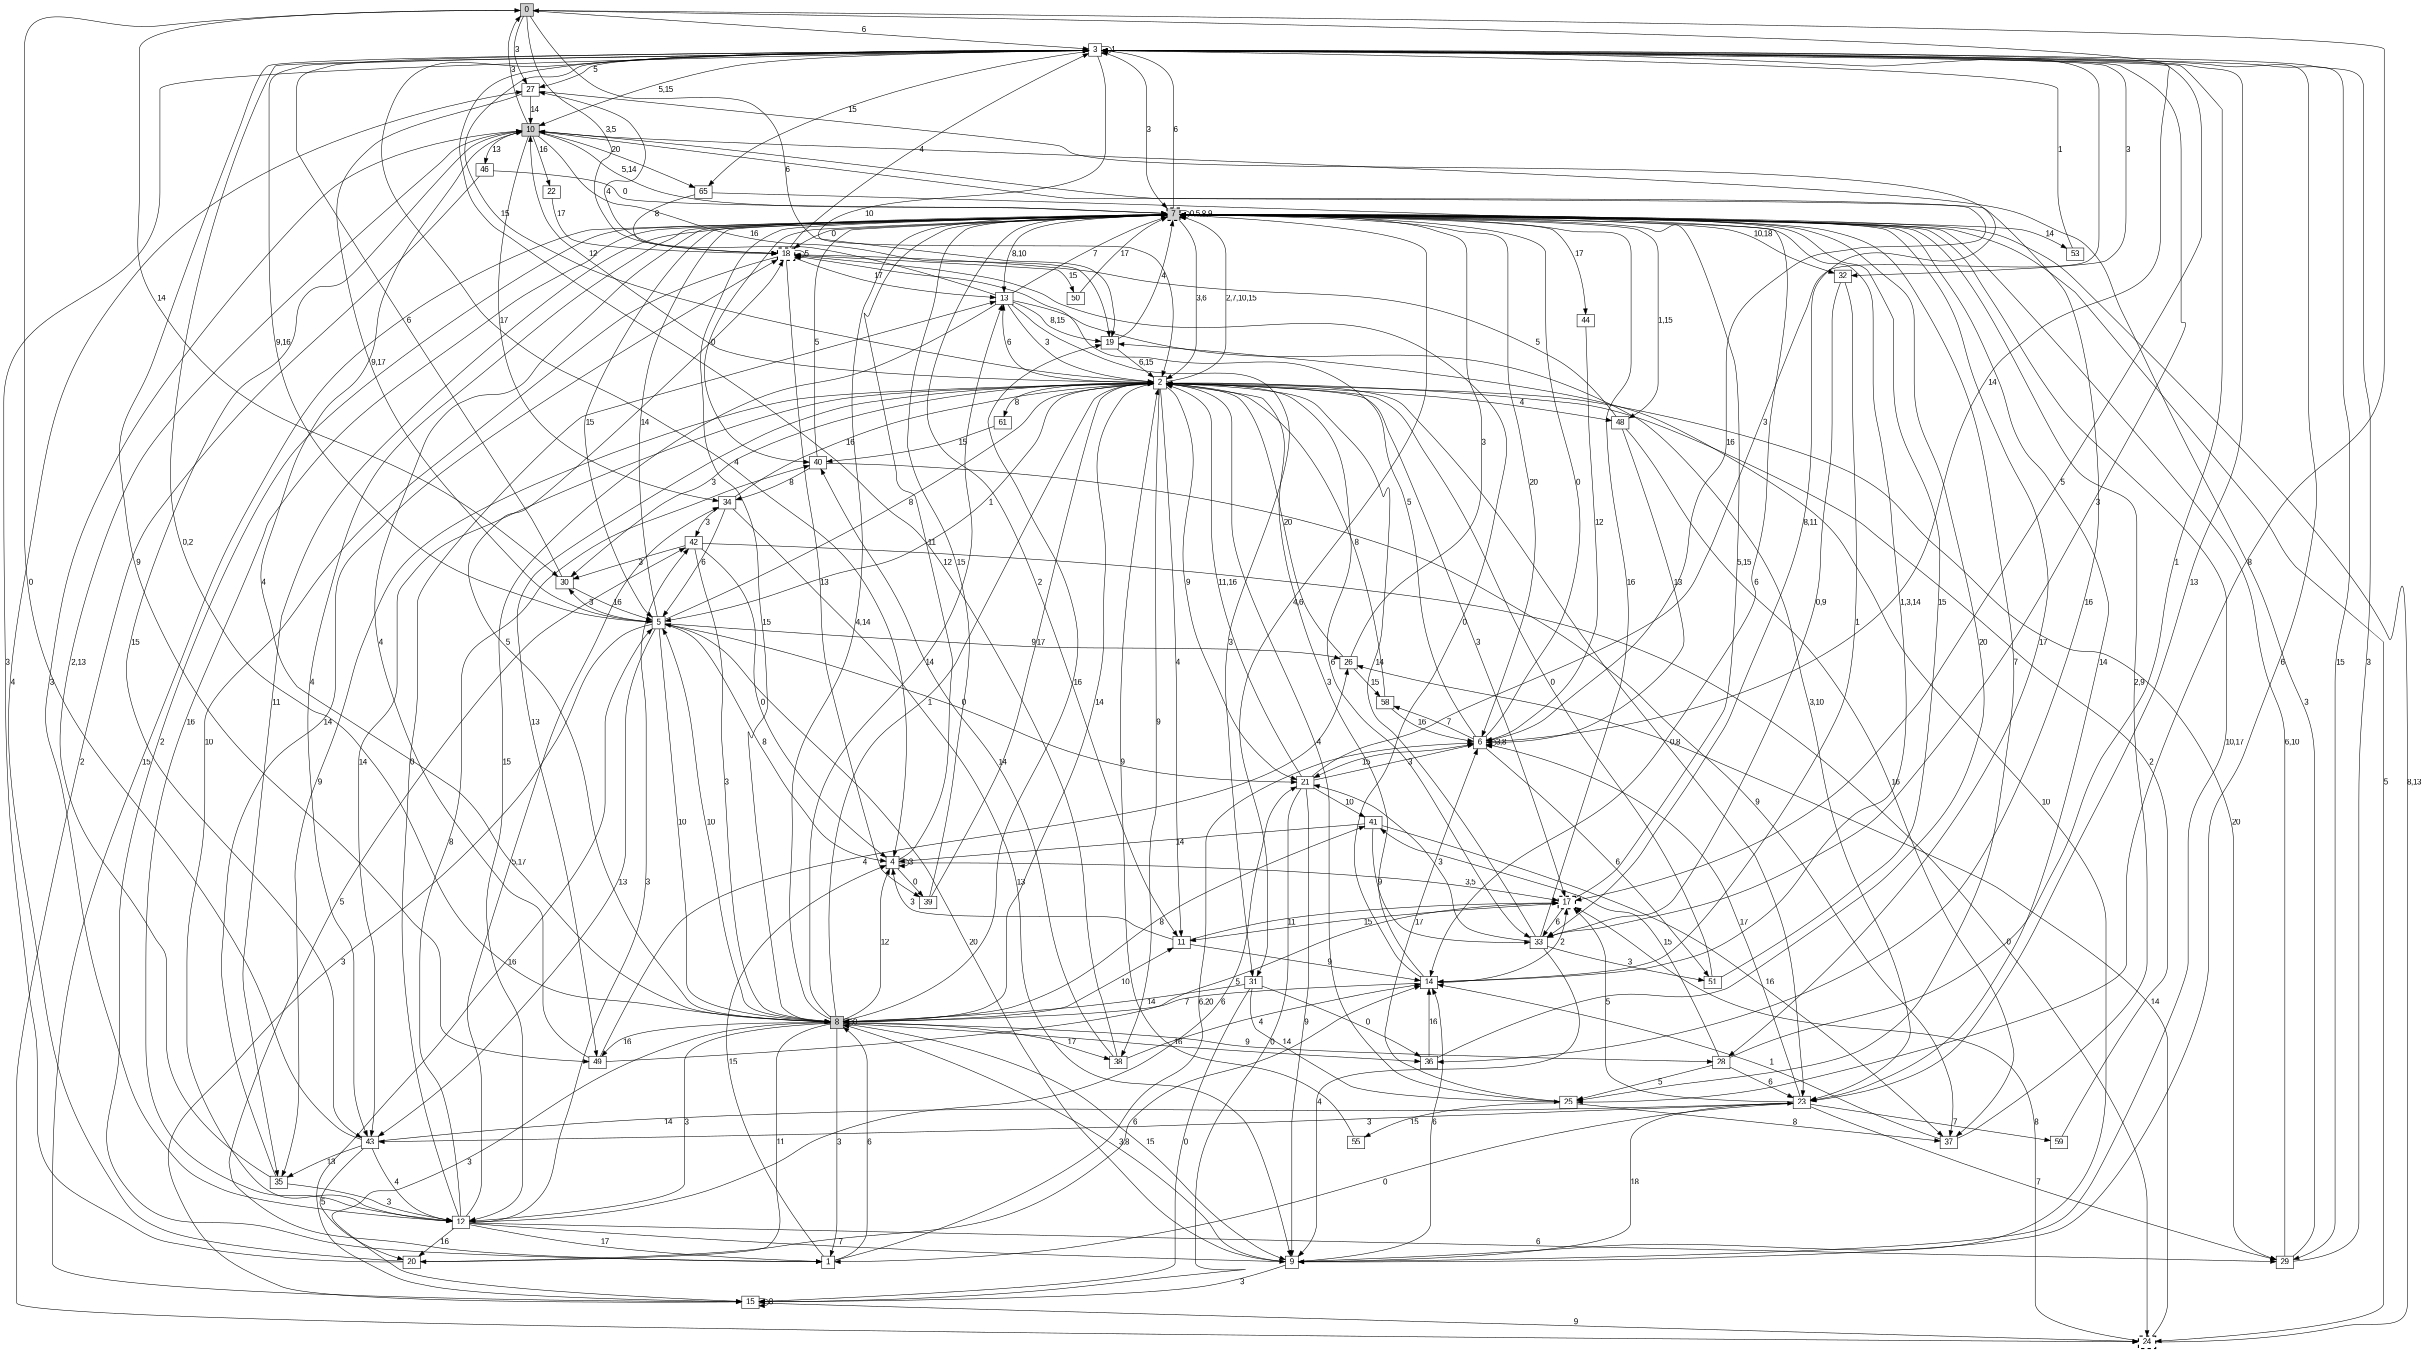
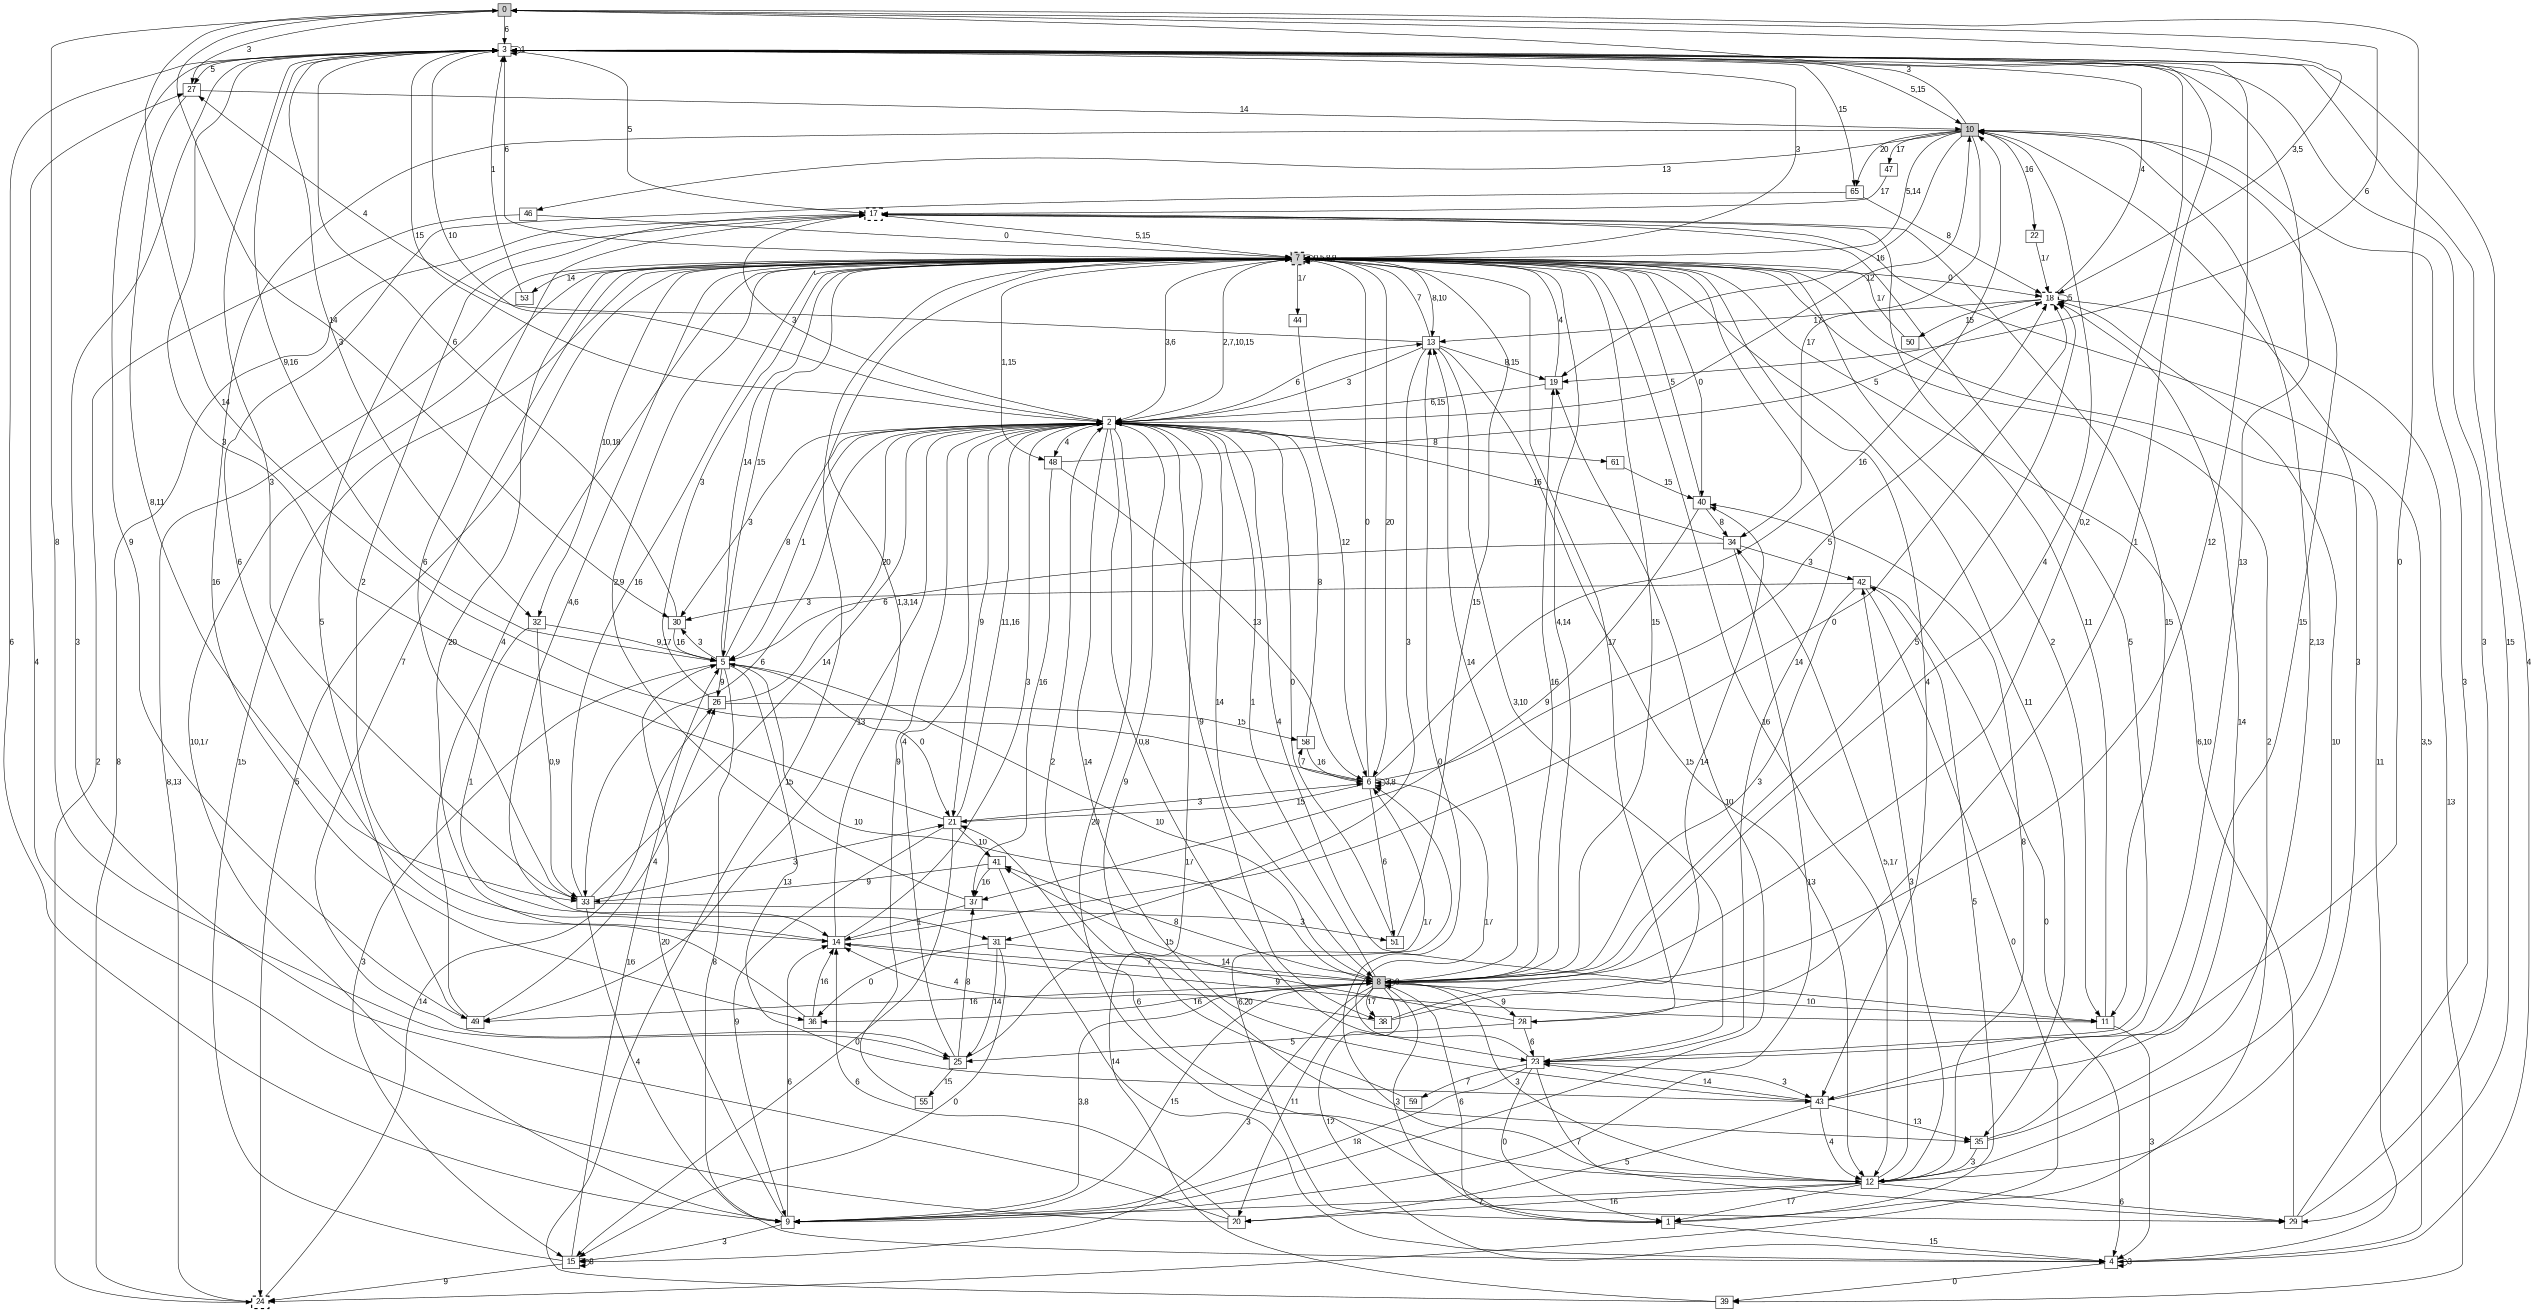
node "47": added
edge "27" -> "5": now "32" -> "5"
